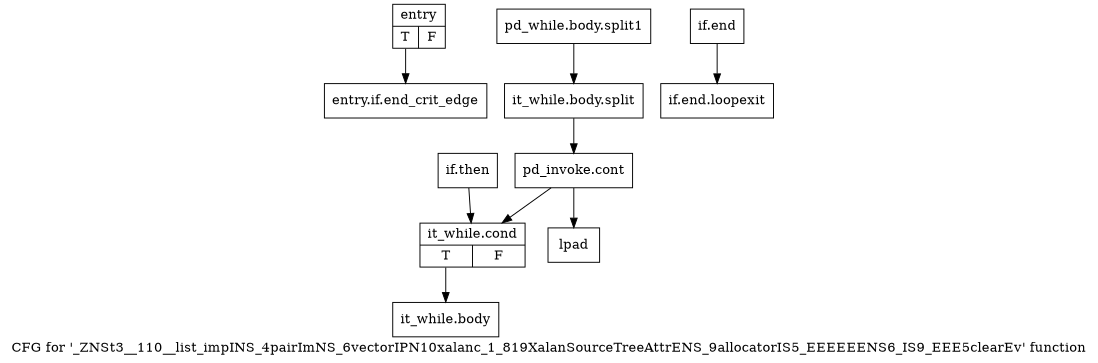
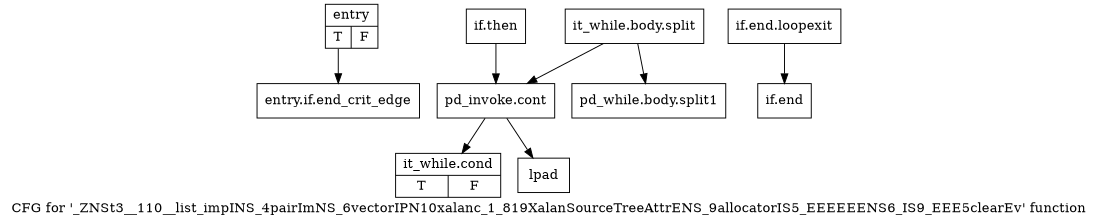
edge "pd_while.body.split1" -> "it_while.body.split": reversed
edge "if.end" -> "if.end.loopexit": reversed
edge "if.then" -> "it_while.cond": now "if.then" -> "pd_invoke.cont"
node "it_while.body": removed
